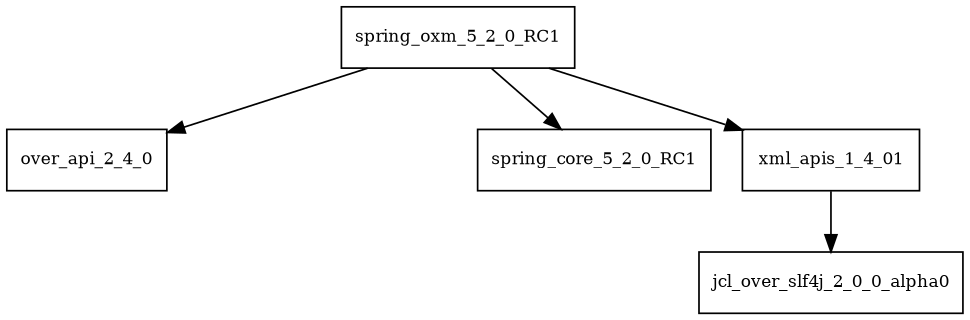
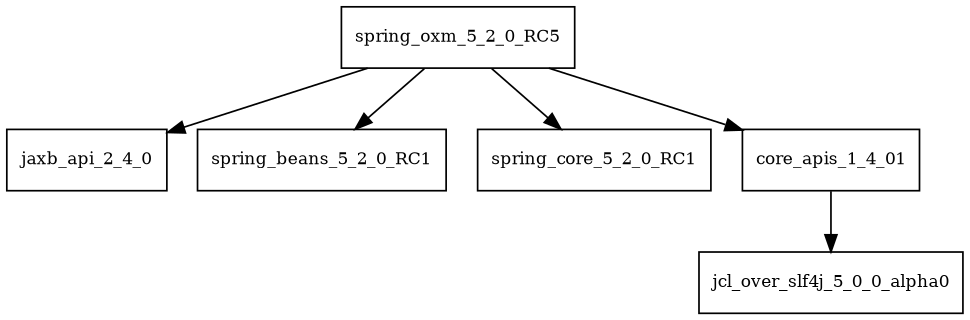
node "spring_oxm_5_2_0_RC1": label "spring_oxm_5_2_0_RC1" -> "spring_oxm_5_2_0_RC5"
node "over_api_2_4_0": label "over_api_2_4_0" -> "jaxb_api_2_4_0"
node "spring_beans_5_2_0_RC1": added
node "xml_apis_1_4_01": label "xml_apis_1_4_01" -> "core_apis_1_4_01"
node "jcl_over_slf4j_2_0_0_alpha0": label "jcl_over_slf4j_2_0_0_alpha0" -> "jcl_over_slf4j_5_0_0_alpha0"
